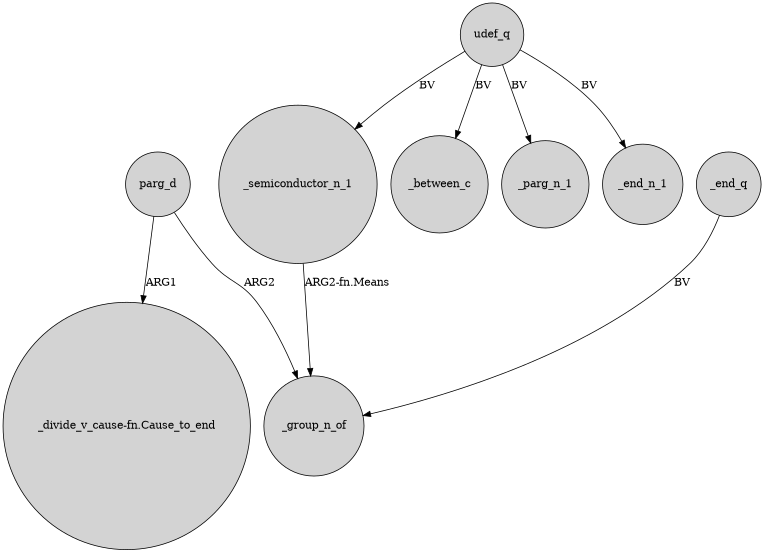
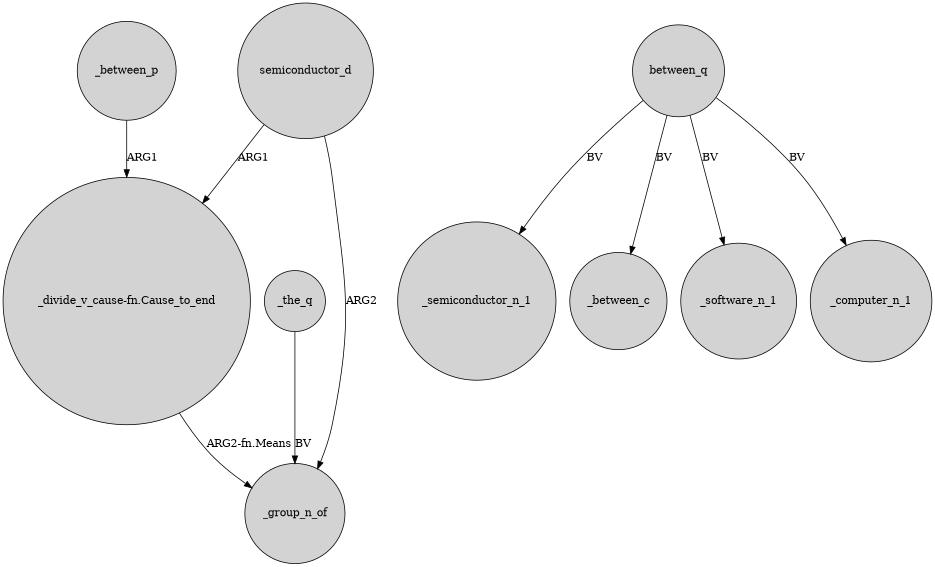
node "udef_q": label "udef_q" -> "between_q"
node "_between_p": added
node "parg_d": label "parg_d" -> "semiconductor_d"
node "_parg_n_1": label "_parg_n_1" -> "_software_n_1"
node "_end_n_1": label "_end_n_1" -> "_computer_n_1"
node "_end_q": label "_end_q" -> "_the_q"
edge "_semiconductor_n_1" -> "_group_n_of": now "_divide_v_cause-fn.Cause_to_end" -> "_group_n_of"
